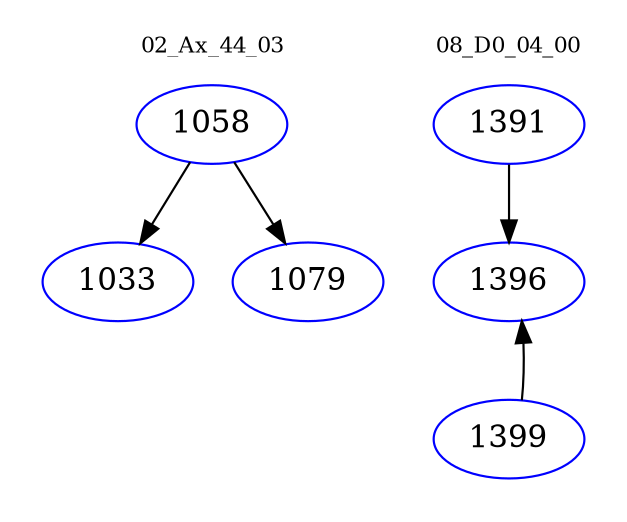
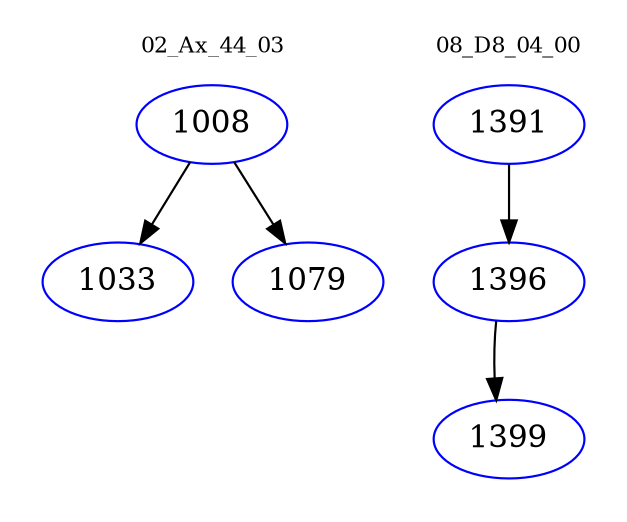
cluster "08_D0_04_00": label "08_D0_04_00" -> "08_D8_04_00"
node "1058": label "1058" -> "1008"
edge "1399" -> "1396": reversed
